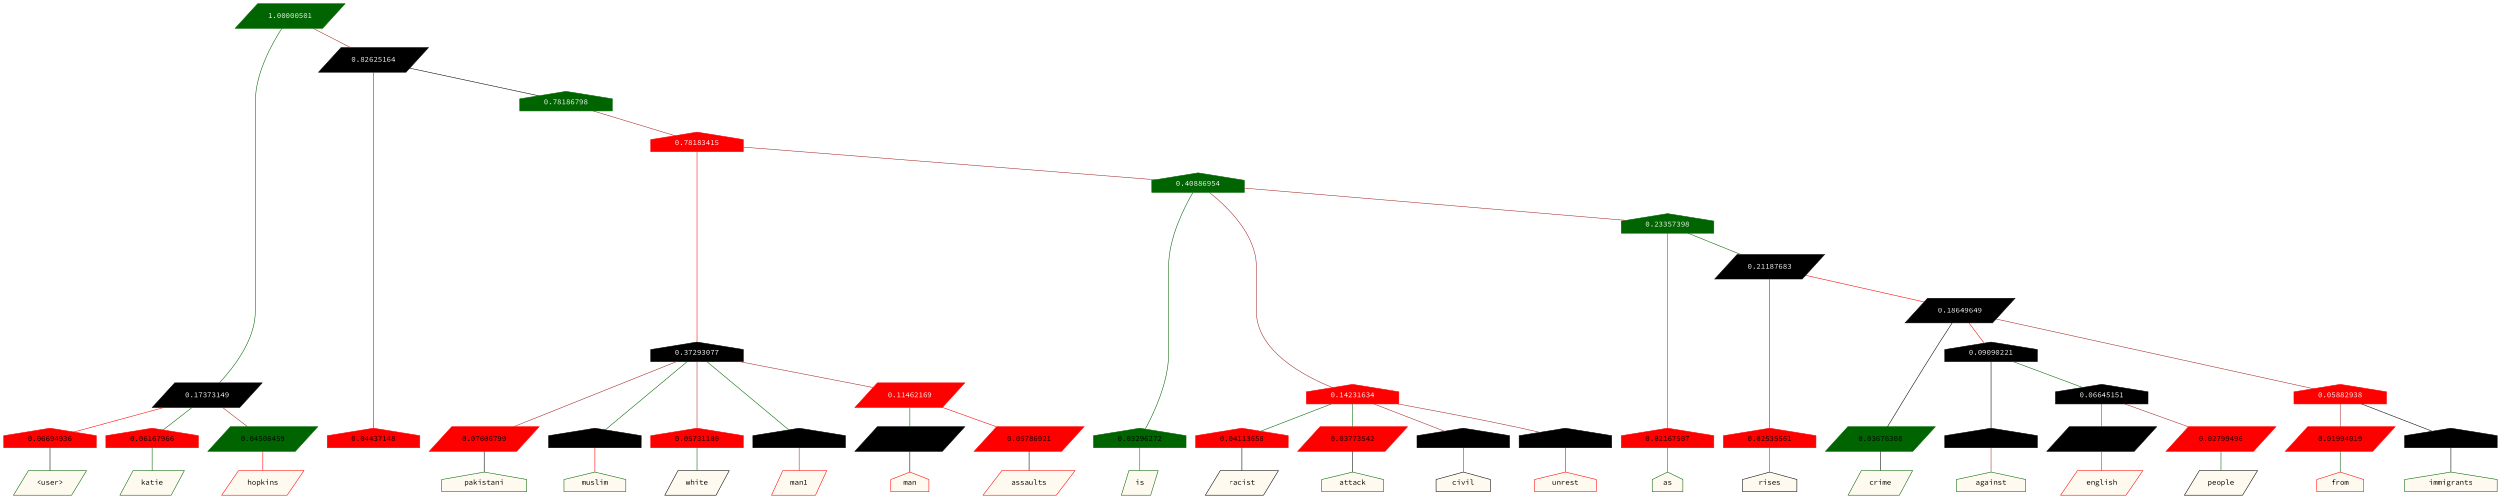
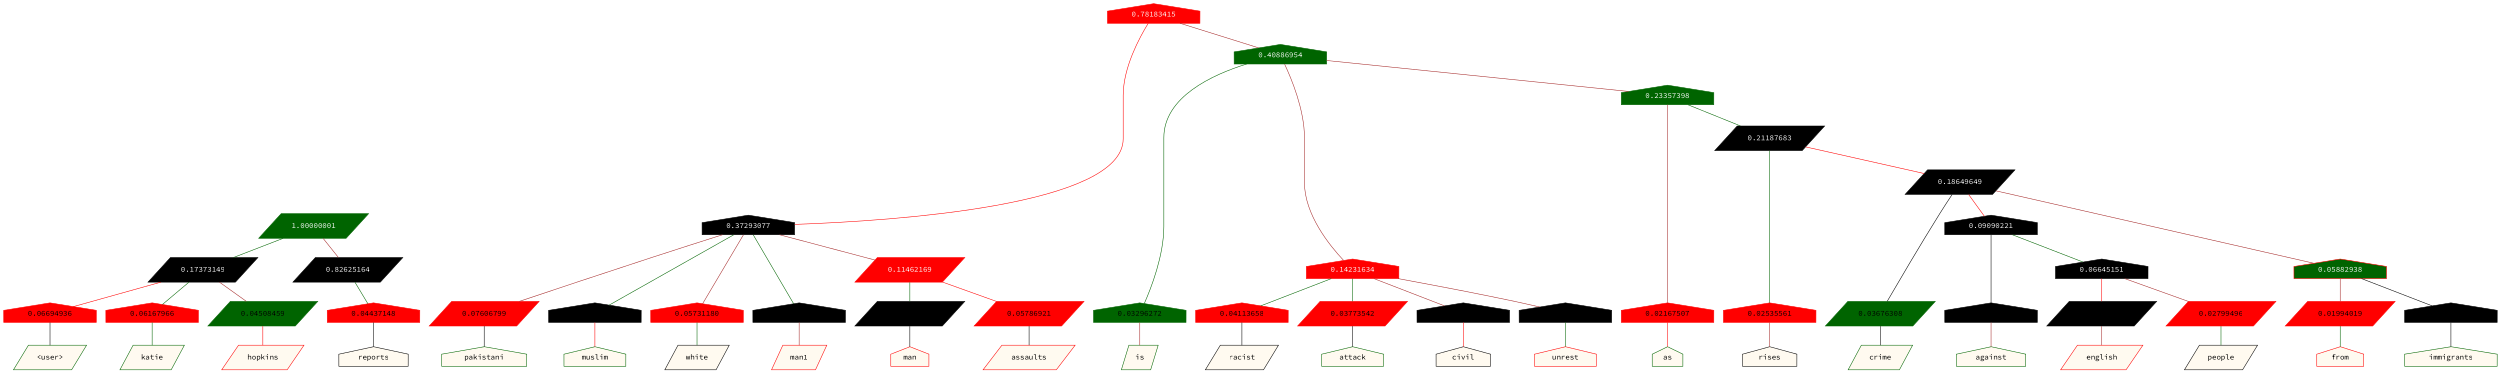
node "1.00000501": label "1.00000501" -> "1.00000001"
node "0.78186798": removed
node "reports": added
node "0.05882938": fillcolor red -> darkgreen
